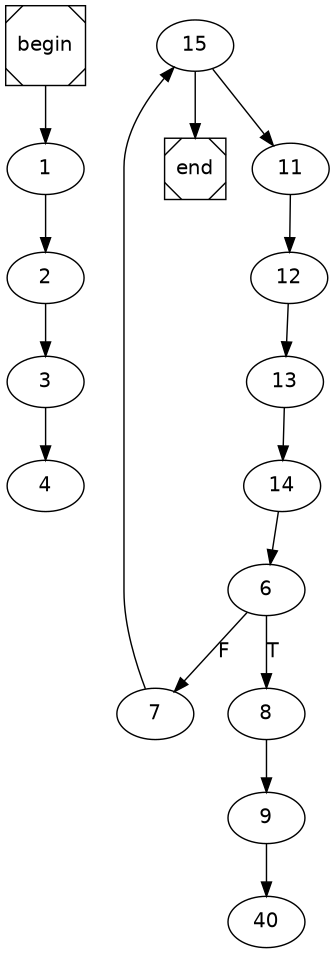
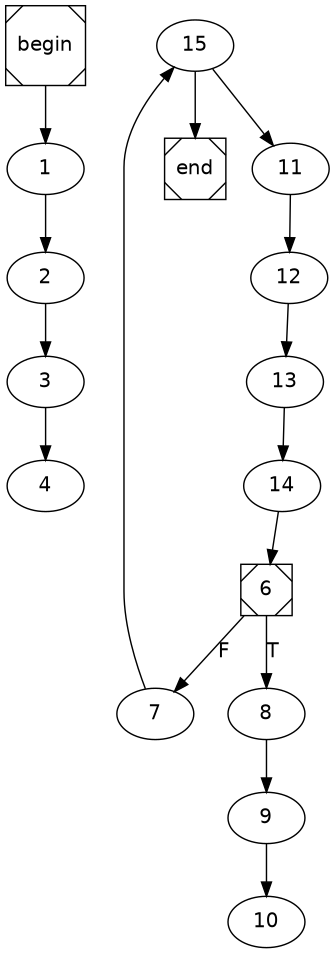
node "6": shape ellipse -> Msquare
node "40": label "40" -> "10"
